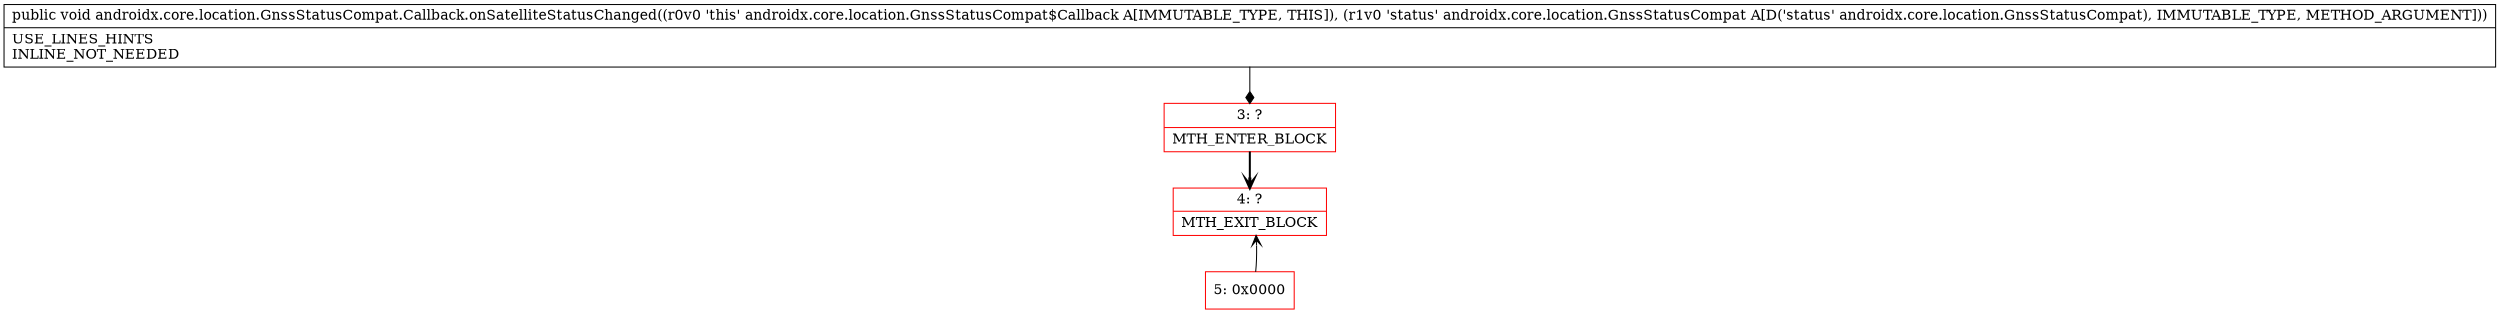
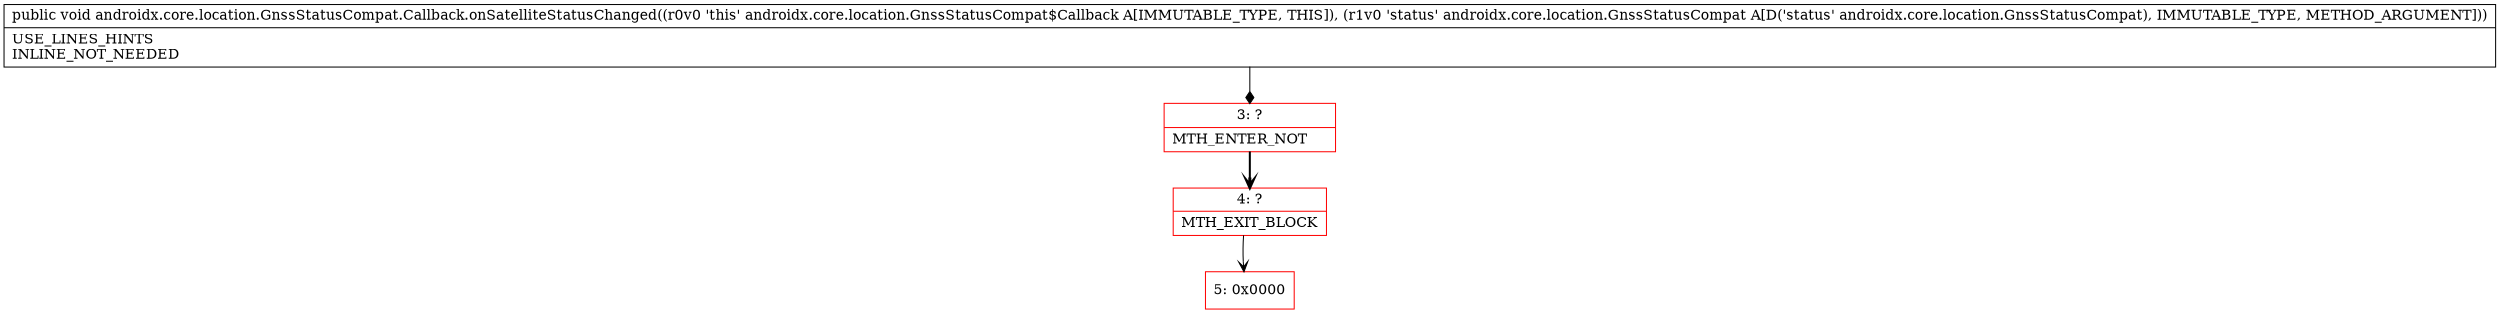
node "3: ?": text "MTH_ENTER_BLOCK" -> "MTH_ENTER_NOT"
edge "5: 0x0000" -> "4: ?": reversed
